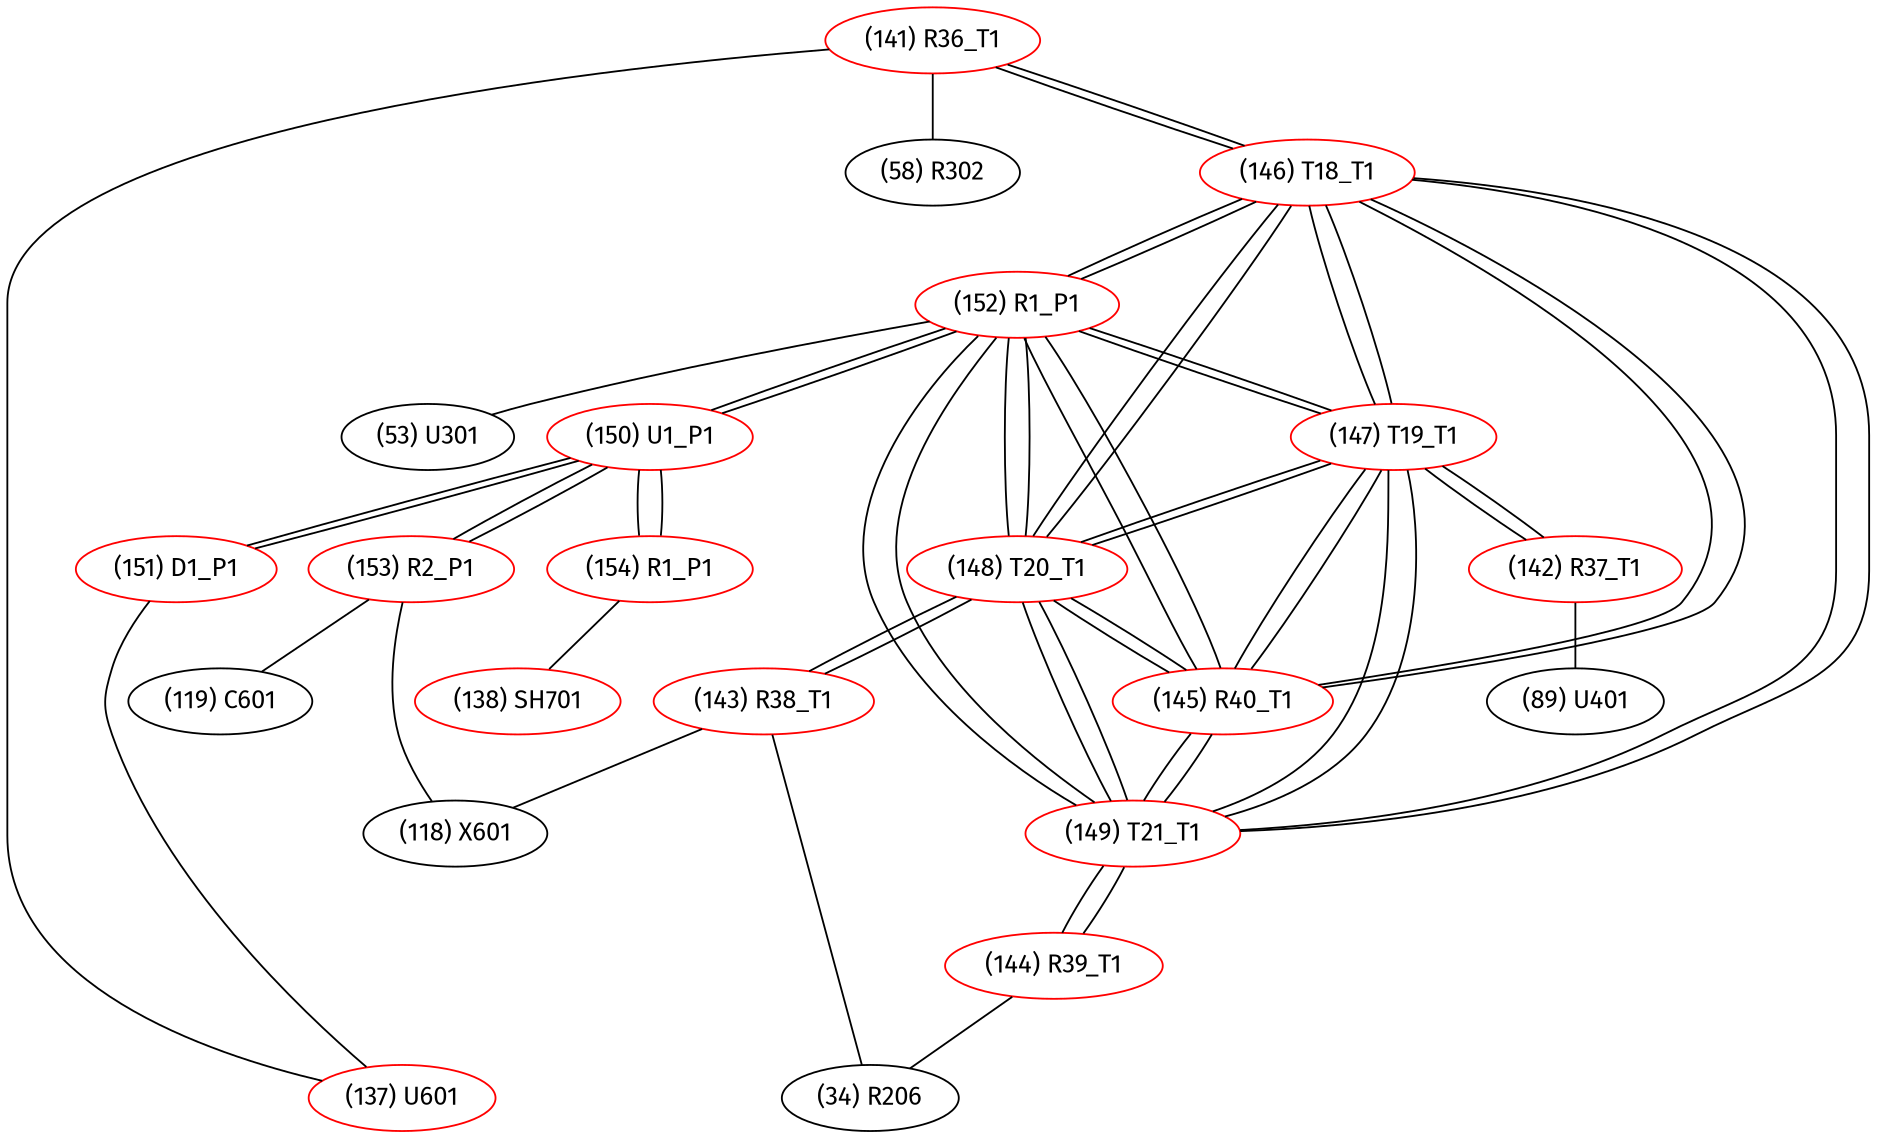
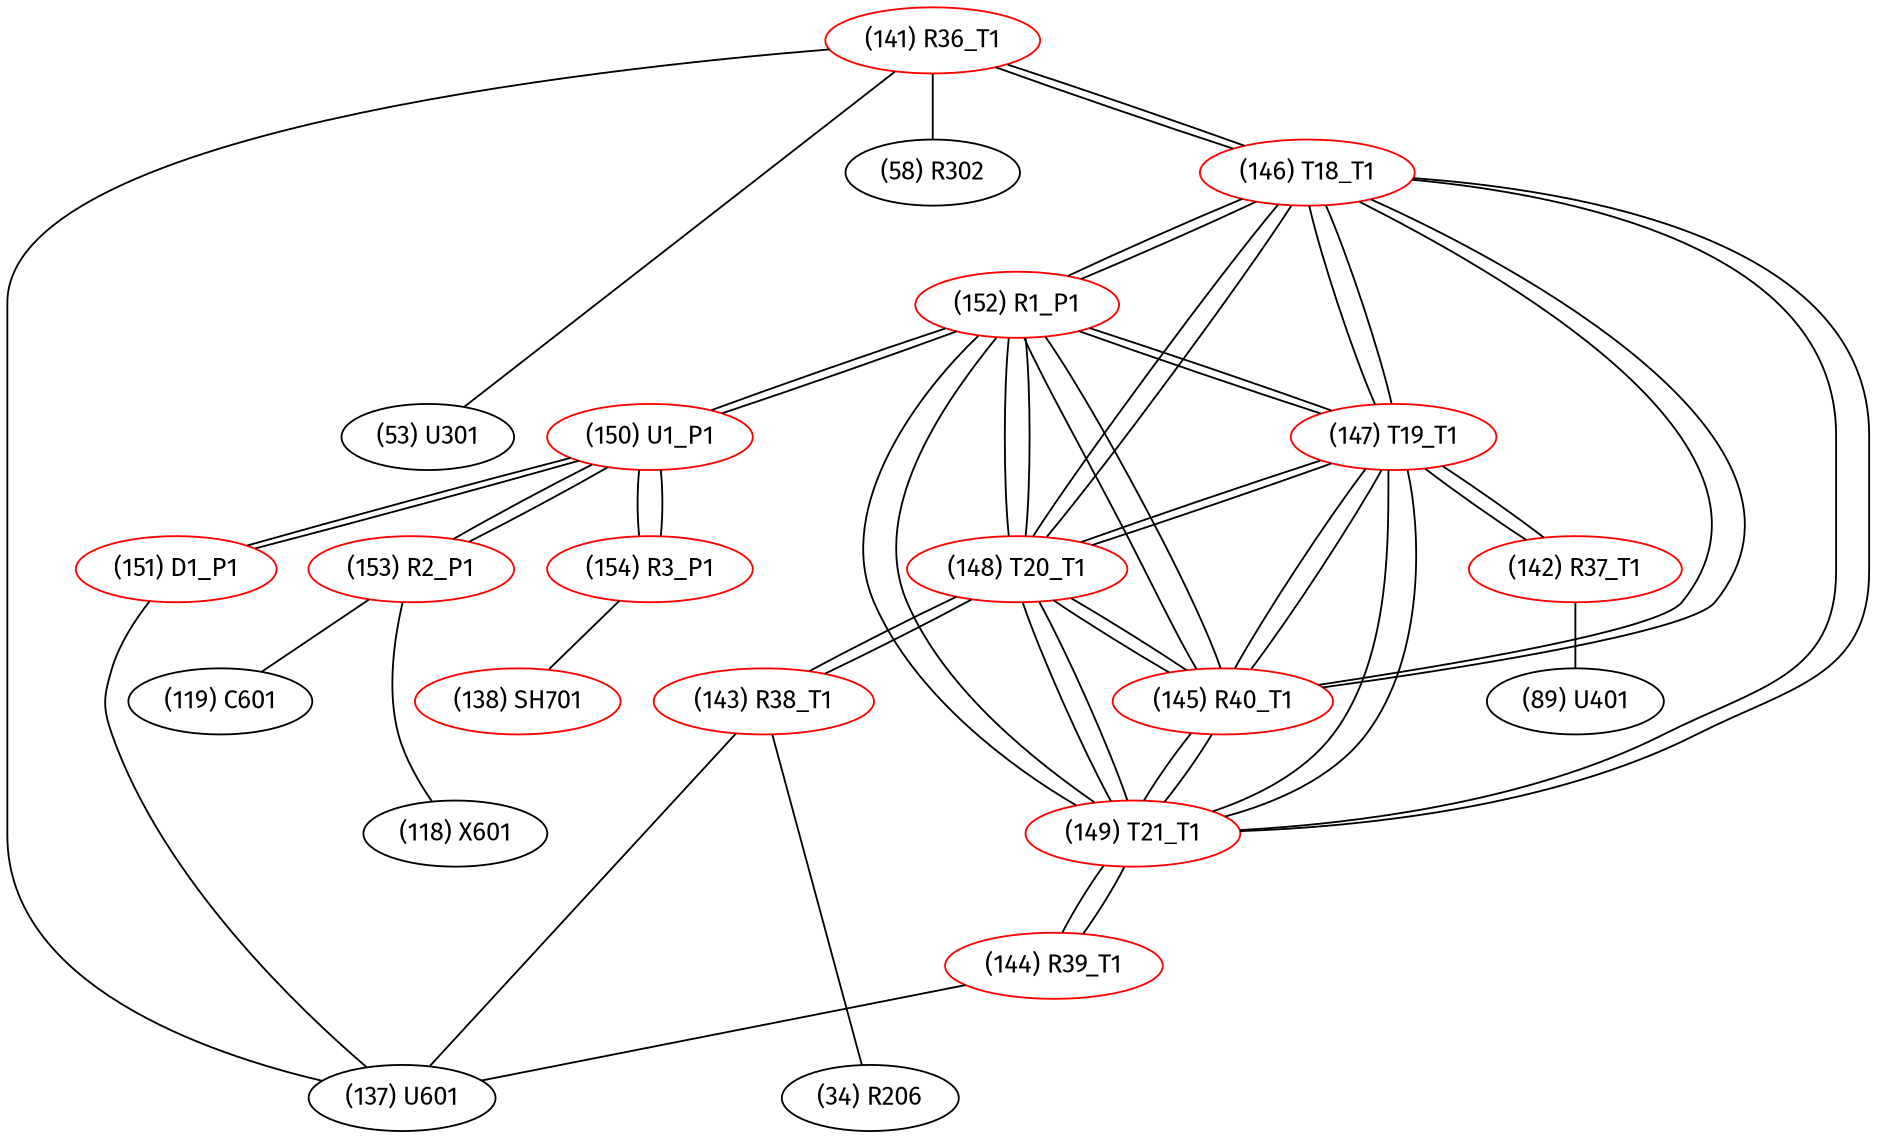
edge "(152) R1_P1" -- "(53) U301": now "(141) R36_T1" -- "(53) U301"
node "(154) R1_P1": label "(154) R1_P1" -> "(154) R3_P1"
edge "(143) R38_T1" -- "(118) X601": now "(143) R38_T1" -- "(137) U601"
edge "(144) R39_T1" -- "(34) R206": now "(144) R39_T1" -- "(137) U601"
node "(137) U601": color red -> black
